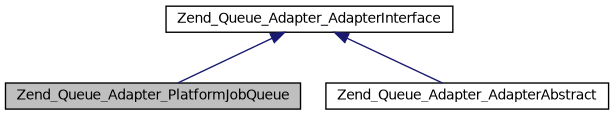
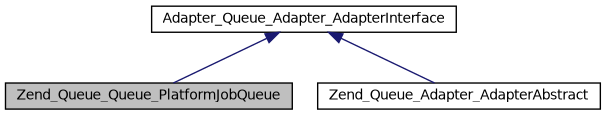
node "Zend_Queue_Adapter_AdapterInterface": label "Zend_Queue_Adapter_AdapterInterface" -> "Adapter_Queue_Adapter_AdapterInterface"
node "Zend_Queue_Adapter_PlatformJobQueue": label "Zend_Queue_Adapter_PlatformJobQueue" -> "Zend_Queue_Queue_PlatformJobQueue"
